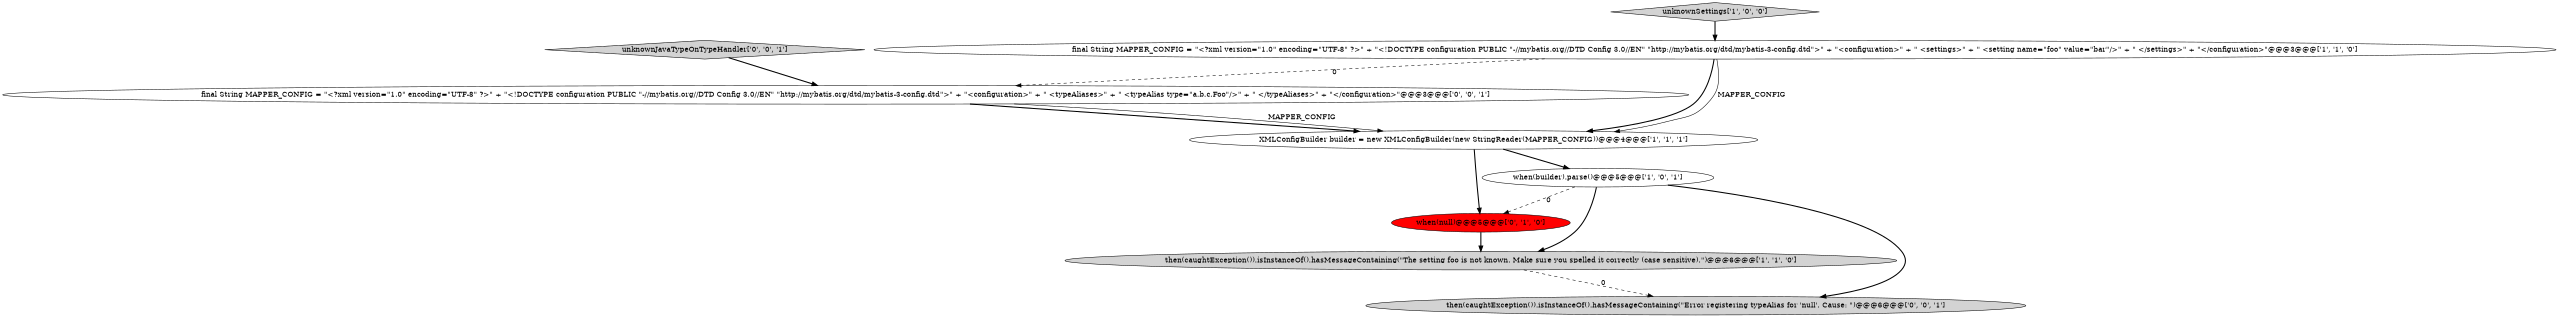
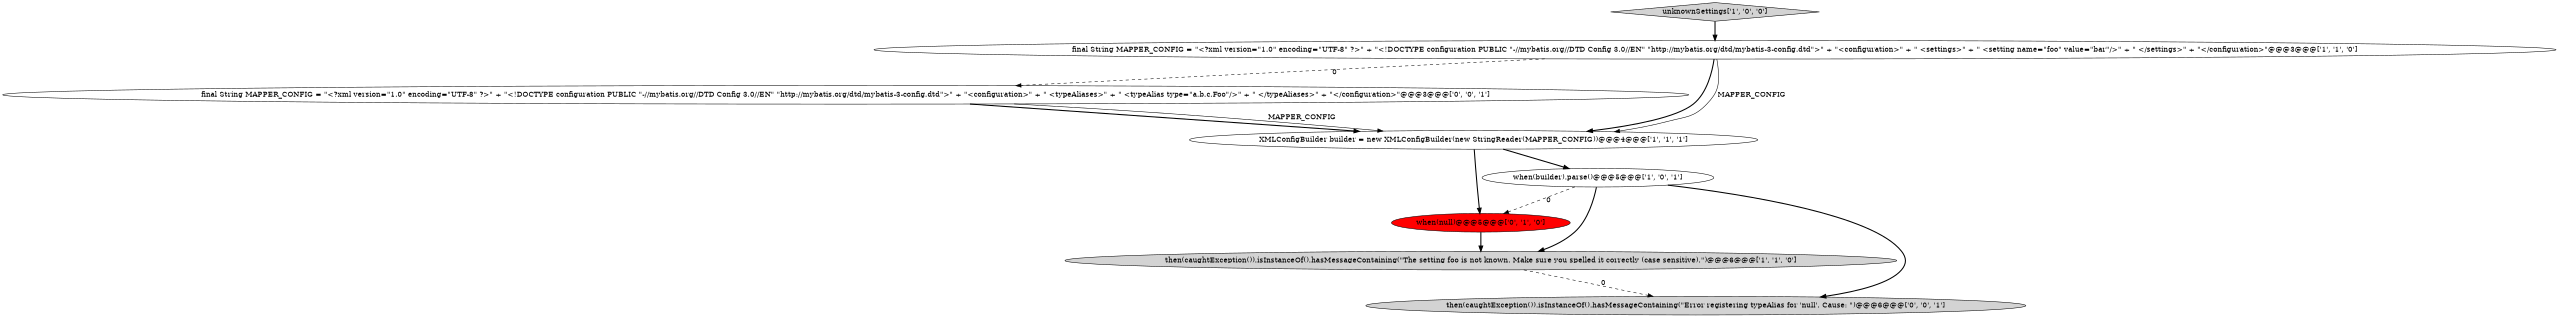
node "unknownJavaTypeOnTypeHandler['0', '0', '1']": removed
